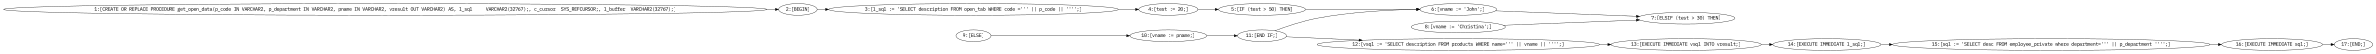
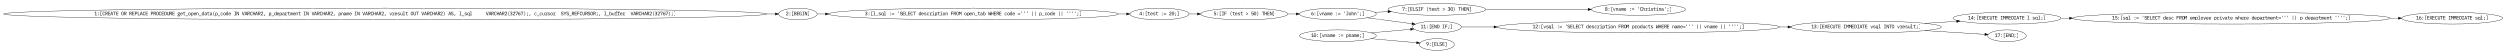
edge "11:[END IF;]" -> "6:[vname := 'John';]": reversed
edge "8:[vname := 'Christina';]" -> "7:[ELSIF (test > 30) THEN]": reversed
edge "9:[ELSE]" -> "10:[vname := pname;]": reversed
edge "16:[EXECUTE IMMEDIATE sql;]" -> "17:[END;]": now "13:[EXECUTE IMMEDIATE vsql INTO vresult;]" -> "17:[END;]"
